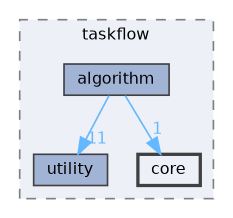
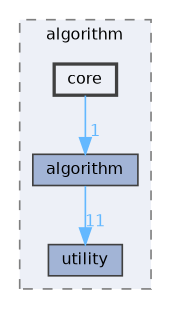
cluster "taskflow": label "taskflow" -> "algorithm"
edge "algorithm" -> "core": reversed
